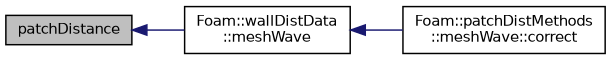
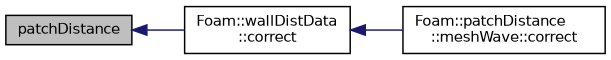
node "Foam::wallDistData ::meshWave": label "Foam::wallDistData ::meshWave" -> "Foam::wallDistData ::correct"
node "Foam::patchDistMethods ::meshWave::correct": label "Foam::patchDistMethods ::meshWave::correct" -> "Foam::patchDistance ::meshWave::correct"
